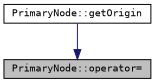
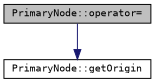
edge "PrimaryNode::getOrigin" -> "PrimaryNode::operator=": reversed
